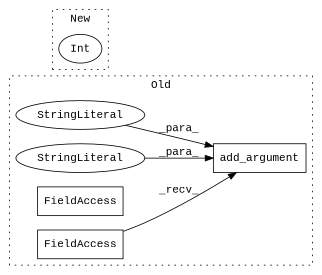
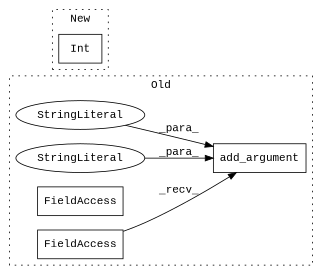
node "Int": shape ellipse -> box
